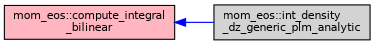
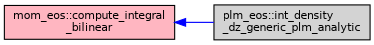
node "mom_eos::int_density _dz_generic_plm_analytic": label "mom_eos::int_density _dz_generic_plm_analytic" -> "plm_eos::int_density _dz_generic_plm_analytic"
